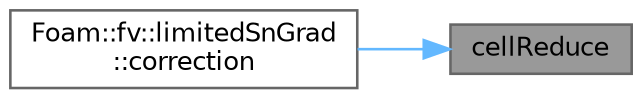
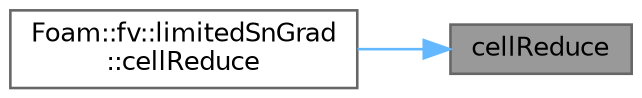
node "Foam::fv::limitedSnGrad ::correction": label "Foam::fv::limitedSnGrad ::correction" -> "Foam::fv::limitedSnGrad ::cellReduce"
